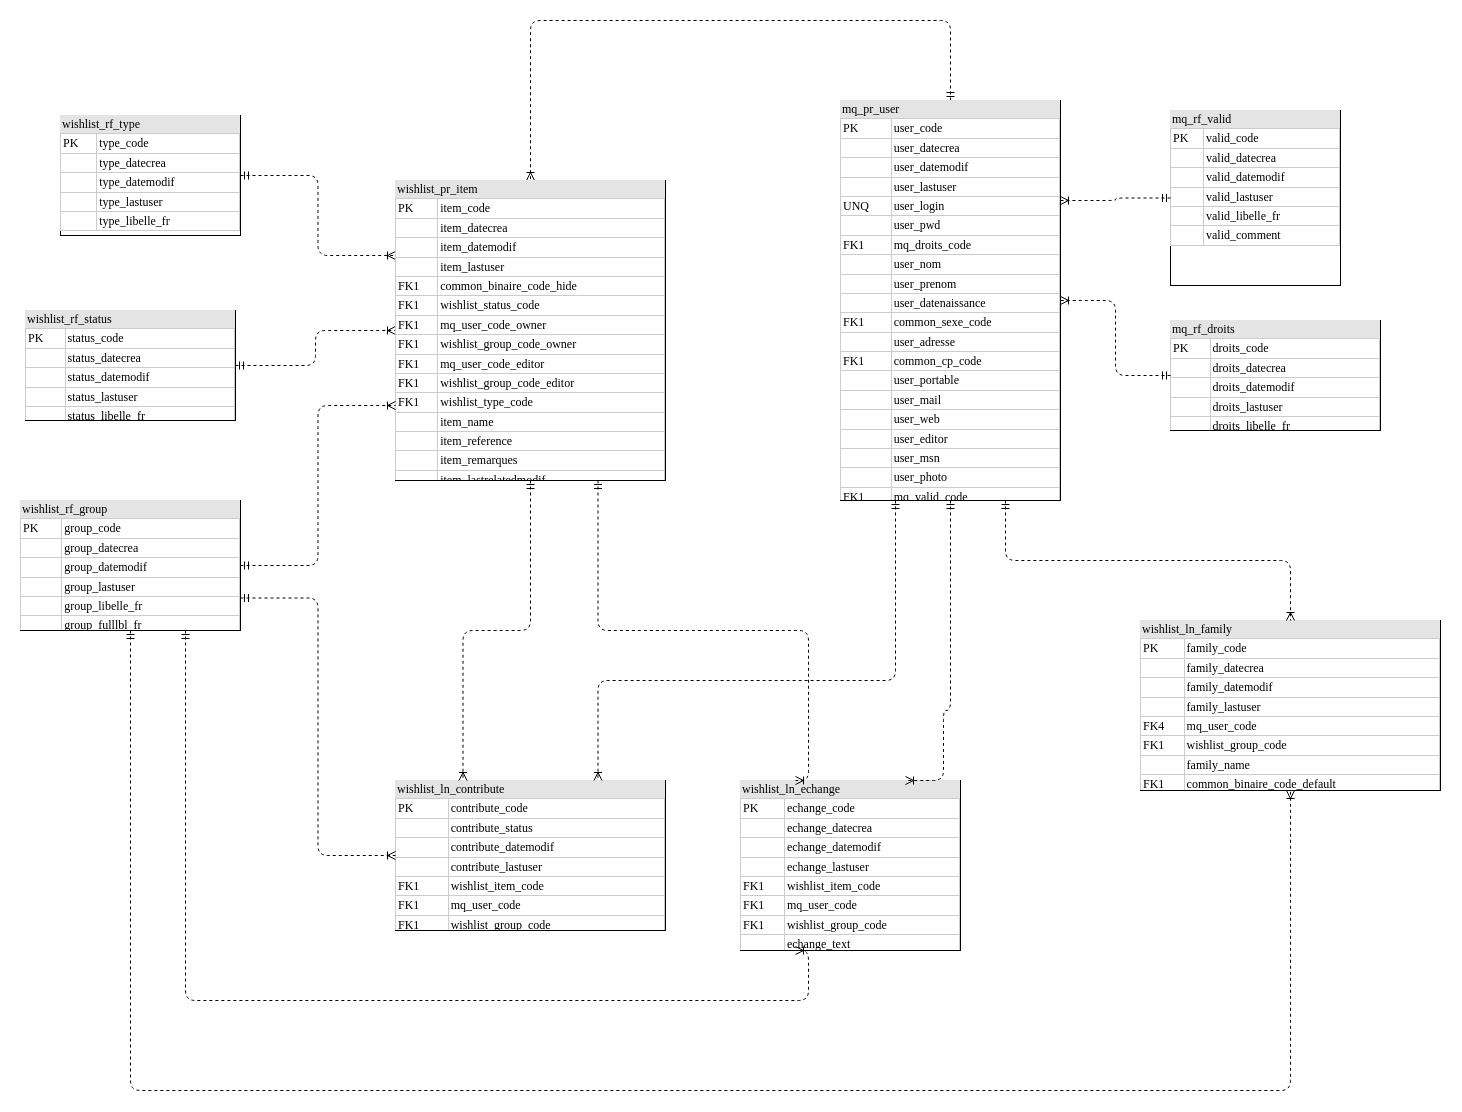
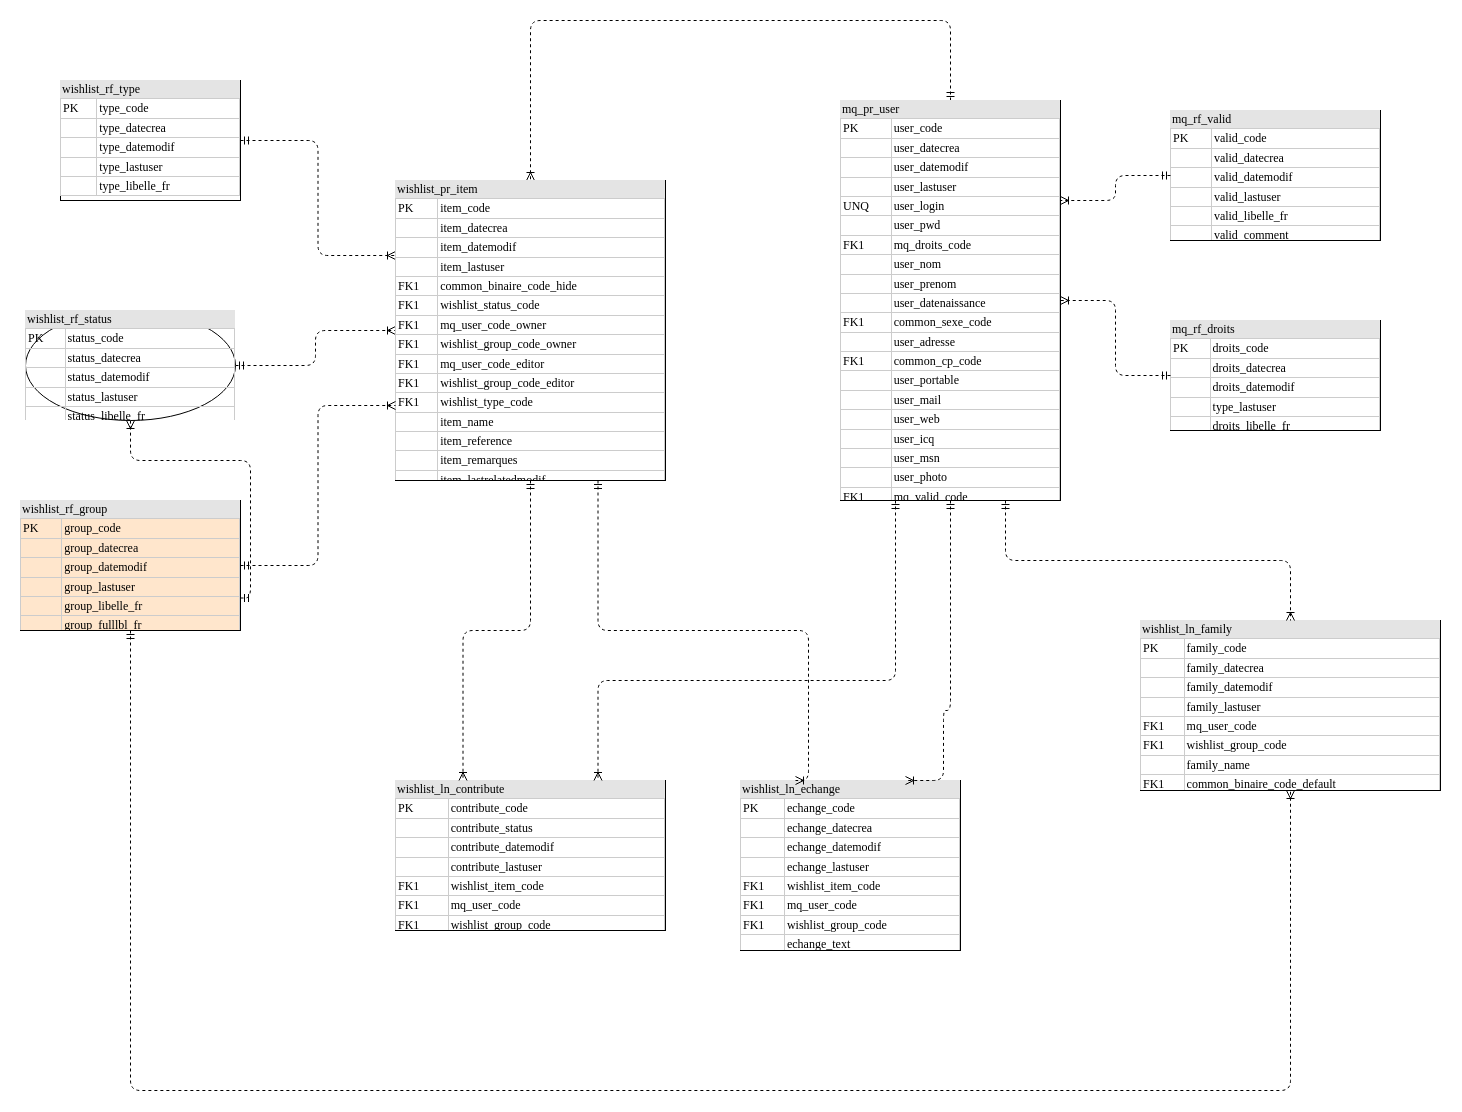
node "wishlist_rf_type PK type_code type_datecrea type_datemodif type_lastuser type_libelle_fr": moved (151, 176) -> (151, 141)
node "mq_rf_valid PK valid_code valid_datecrea valid_datemodif valid_lastuser valid_libelle_fr valid_comment": size 170x175 -> 210x130
node "mq_pr_user PK user_code user_datecrea user_datemodif user_lastuser UNQ user_login user_pwd FK1 mq_droits_code user_nom user_prenom user_datenaissance FK1 common_sexe_code user_adresse FK1 common_cp_code user_portable user_mail user_web user_editor user_msn user_photo FK1 mq_valid_code": label "mq_pr_user PK user_code user_datecrea user_datemodif user_lastuser UNQ user_login user_pwd FK1 mq_droits_code user_nom user_prenom user_datenaissance FK1 common_sexe_code user_adresse FK1 common_cp_code user_portable user_mail user_web user_editor user_msn user_photo FK1 mq_valid_code" -> "mq_pr_user PK user_code user_datecrea user_datemodif user_lastuser UNQ user_login user_pwd FK1 mq_droits_code user_nom user_prenom user_datenaissance FK1 common_sexe_code user_adresse FK1 common_cp_code user_portable user_mail user_web user_icq user_msn user_photo FK1 mq_valid_code"
node "mq_rf_droits PK droits_code droits_datecrea droits_datemodif droits_lastuser droits_libelle_fr": label "mq_rf_droits PK droits_code droits_datecrea droits_datemodif droits_lastuser droits_libelle_fr" -> "mq_rf_droits PK droits_code droits_datecrea droits_datemodif type_lastuser droits_libelle_fr"
node "wishlist_rf_status PK status_code status_datecrea status_datemodif status_lastuser status_libelle_fr": shape rectangle -> ellipse
node "wishlist_rf_group PK group_code group_datecrea group_datemodif group_lastuser group_libelle_fr group_fulllbl_fr": fillcolor #ffffff -> #ffe6cc
node "wishlist_ln_family PK family_code family_datecrea family_datemodif family_lastuser FK4 mq_user_code FK1 wishlist_group_code family_name FK1 common_binaire_code_default": label "wishlist_ln_family PK family_code family_datecrea family_datemodif family_lastuser FK4 mq_user_code FK1 wishlist_group_code family_name FK1 common_binaire_code_default" -> "wishlist_ln_family PK family_code family_datecrea family_datemodif family_lastuser FK1 mq_user_code FK1 wishlist_group_code family_name FK1 common_binaire_code_default"
edge "wishlist_rf_group PK group_code group_datecrea group_datemodif group_lastuser group_libelle_fr group_fulllbl_fr" -- "wishlist_ln_contribute PK contribute_code contribute_status contribute_datemodif contribute_lastuser FK1 wishlist_item_code FK1 mq_user_code FK1 wishlist_group_code": now "wishlist_rf_group PK group_code group_datecrea group_datemodif group_lastuser group_libelle_fr group_fulllbl_fr" -- "wishlist_rf_status PK status_code status_datecrea status_datemodif status_lastuser status_libelle_fr"
edge "wishlist_rf_group PK group_code group_datecrea group_datemodif group_lastuser group_libelle_fr group_fulllbl_fr" -- "wishlist_ln_echange PK echange_code echange_datecrea echange_datemodif echange_lastuser FK1 wishlist_item_code FK1 mq_user_code FK1 wishlist_group_code echange_text": removed
